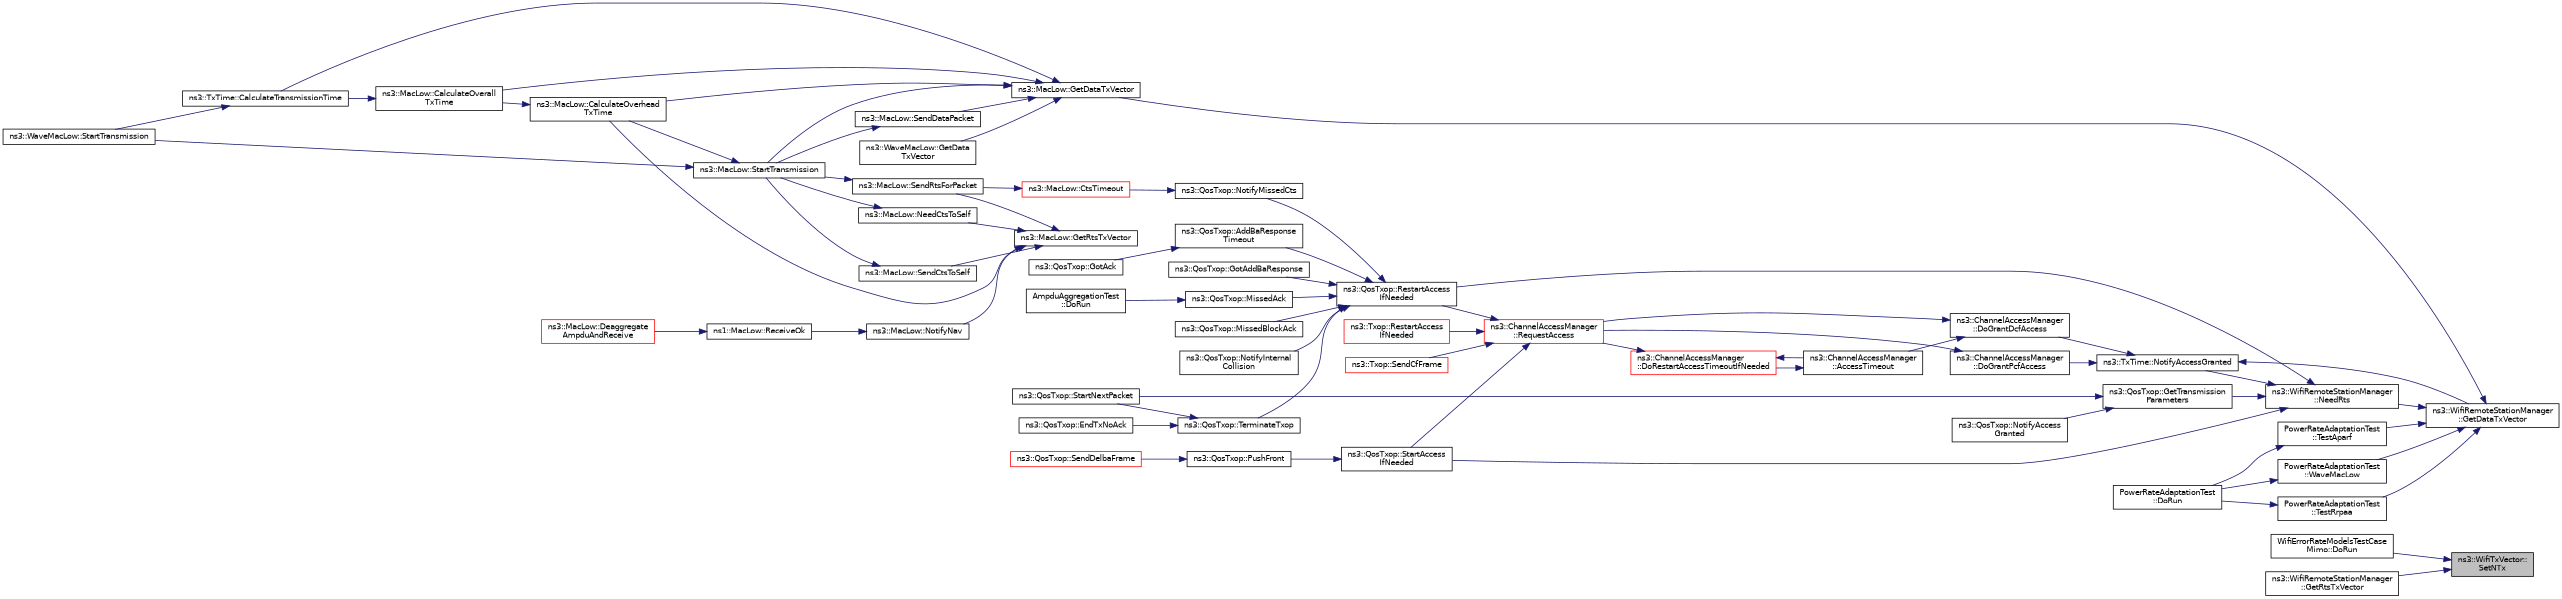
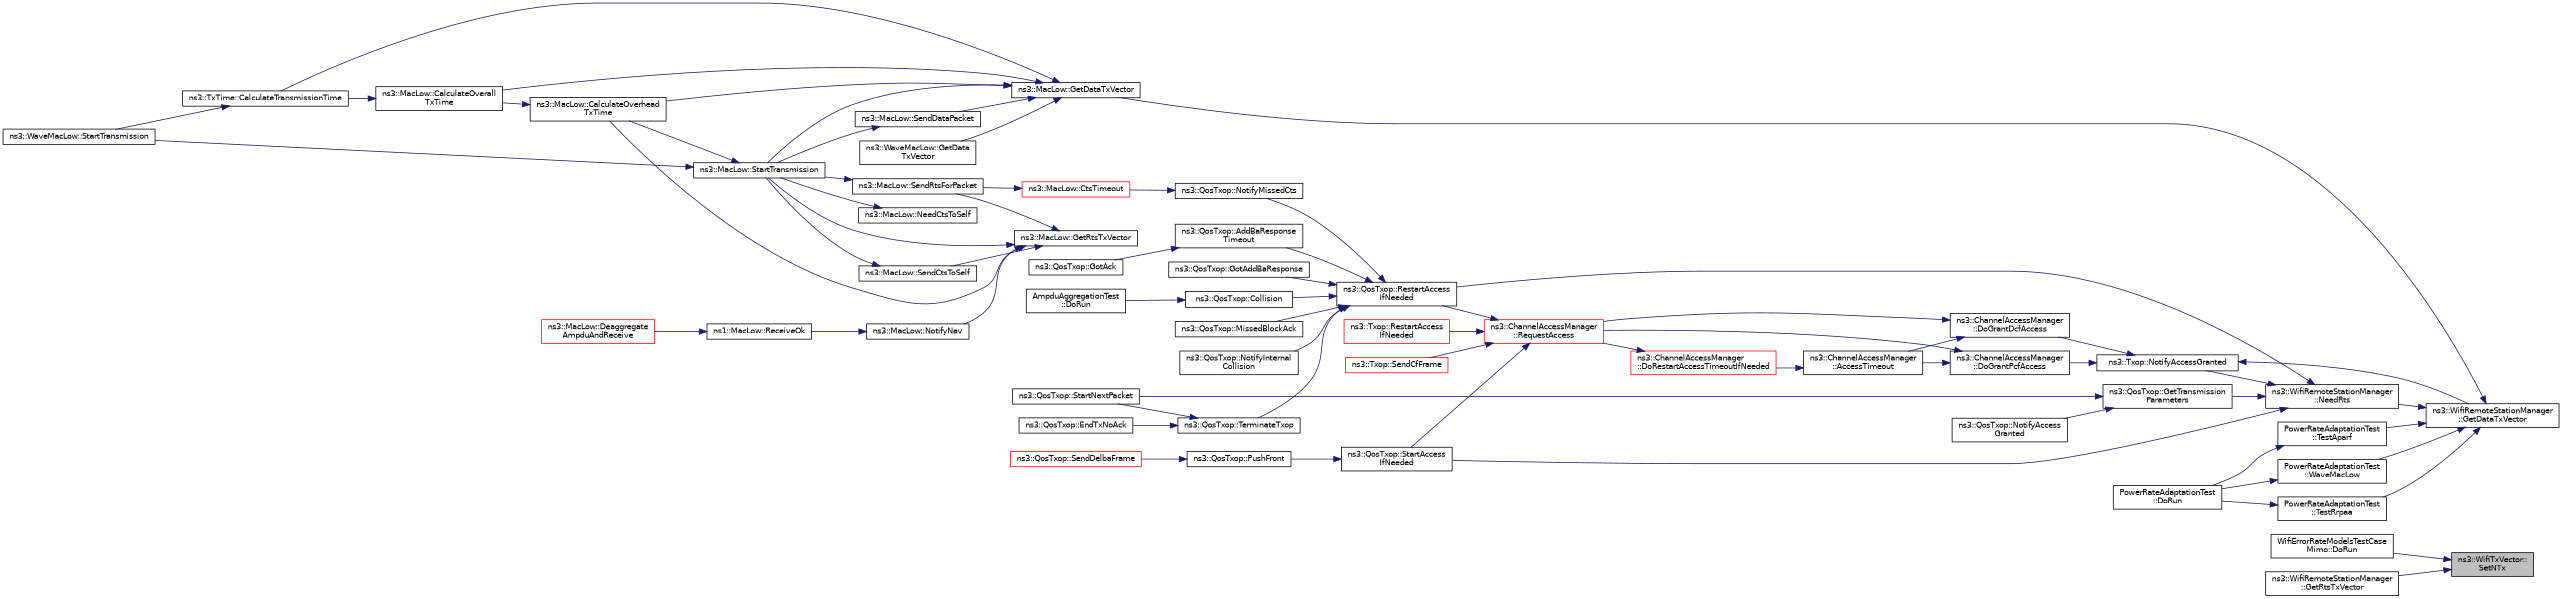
edge "ns3::MacLow::NeedCtsToSelf" -> "ns3::MacLow::GetRtsTxVector": now "ns3::MacLow::StartTransmission" -> "ns3::MacLow::GetRtsTxVector"
node "ns3::QosTxop::MissedAck": label "ns3::QosTxop::MissedAck" -> "ns3::QosTxop::Collision"
edge "ns3::ChannelAccessManager ::AccessTimeout" -> "ns3::ChannelAccessManager ::DoRestartAccessTimeoutIfNeeded": now "ns3::ChannelAccessManager ::AccessTimeout" -> "ns3::ChannelAccessManager ::DoGrantPcfAccess"
node "ns3::TxTime::NotifyAccessGranted": label "ns3::TxTime::NotifyAccessGranted" -> "ns3::Txop::NotifyAccessGranted"
